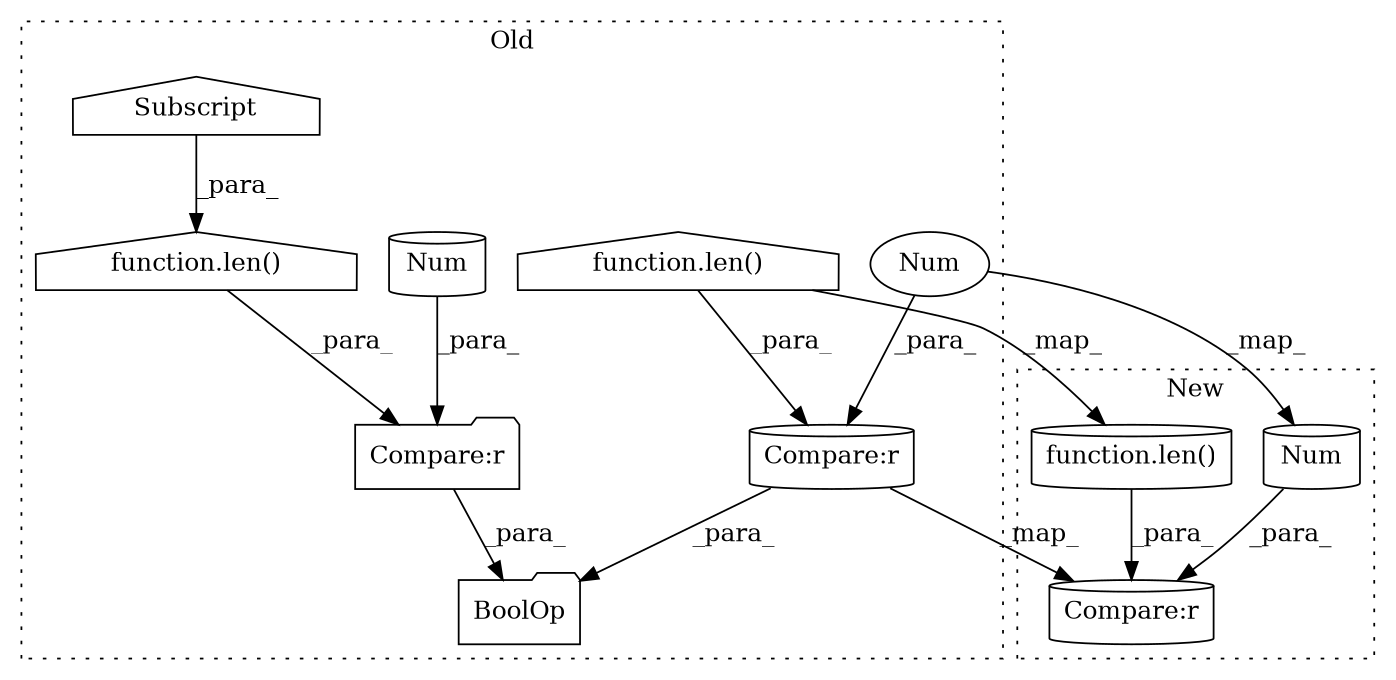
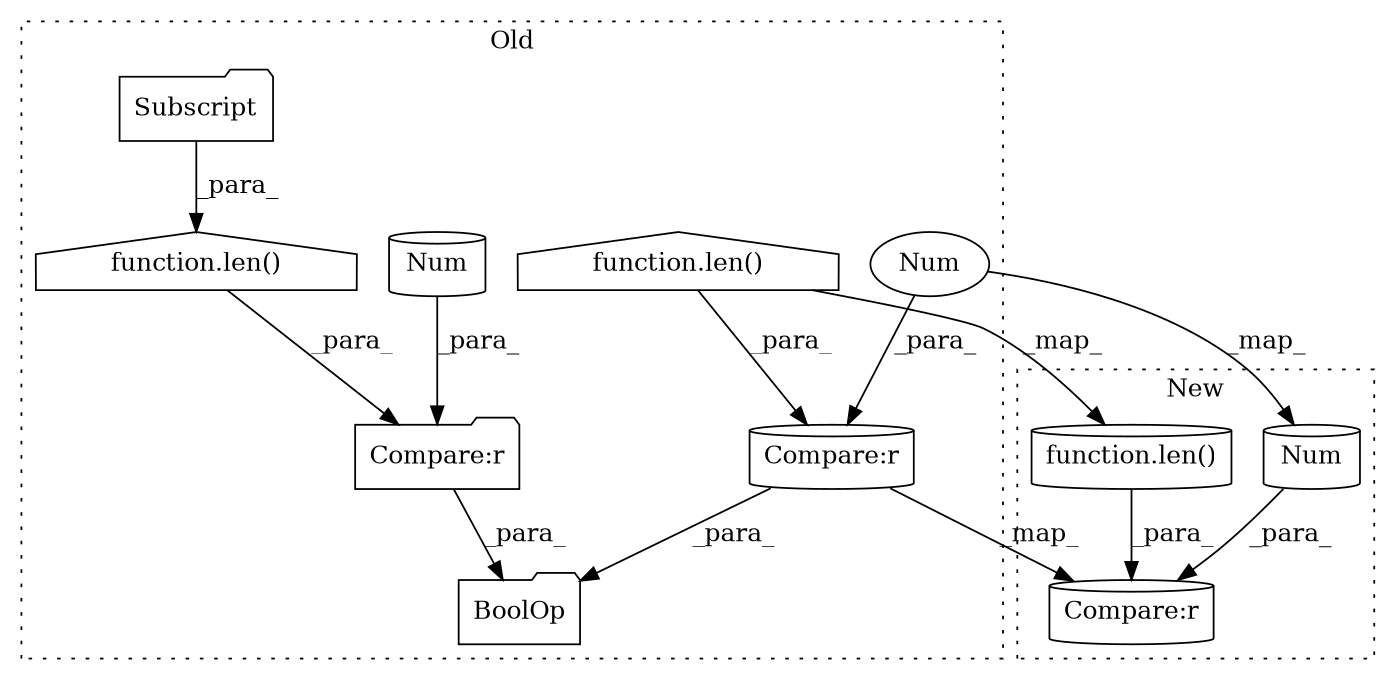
node "Subscript": shape house -> folder
